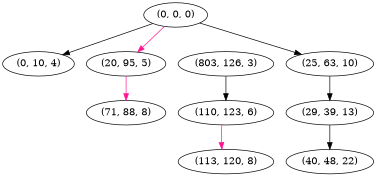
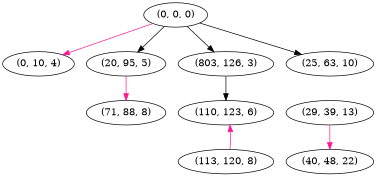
edge "(0, 0, 0)" -> "(20, 95, 5)": color deeppink -> black
edge "(0, 0, 0)" -> "(803, 126, 3)": added
edge "(0, 0, 0)" -> "(0, 10, 4)": color black -> deeppink
edge "(25, 63, 10)" -> "(29, 39, 13)": removed
edge "(110, 123, 6)" -> "(113, 120, 8)": reversed
edge "(29, 39, 13)" -> "(40, 48, 22)": color black -> deeppink
